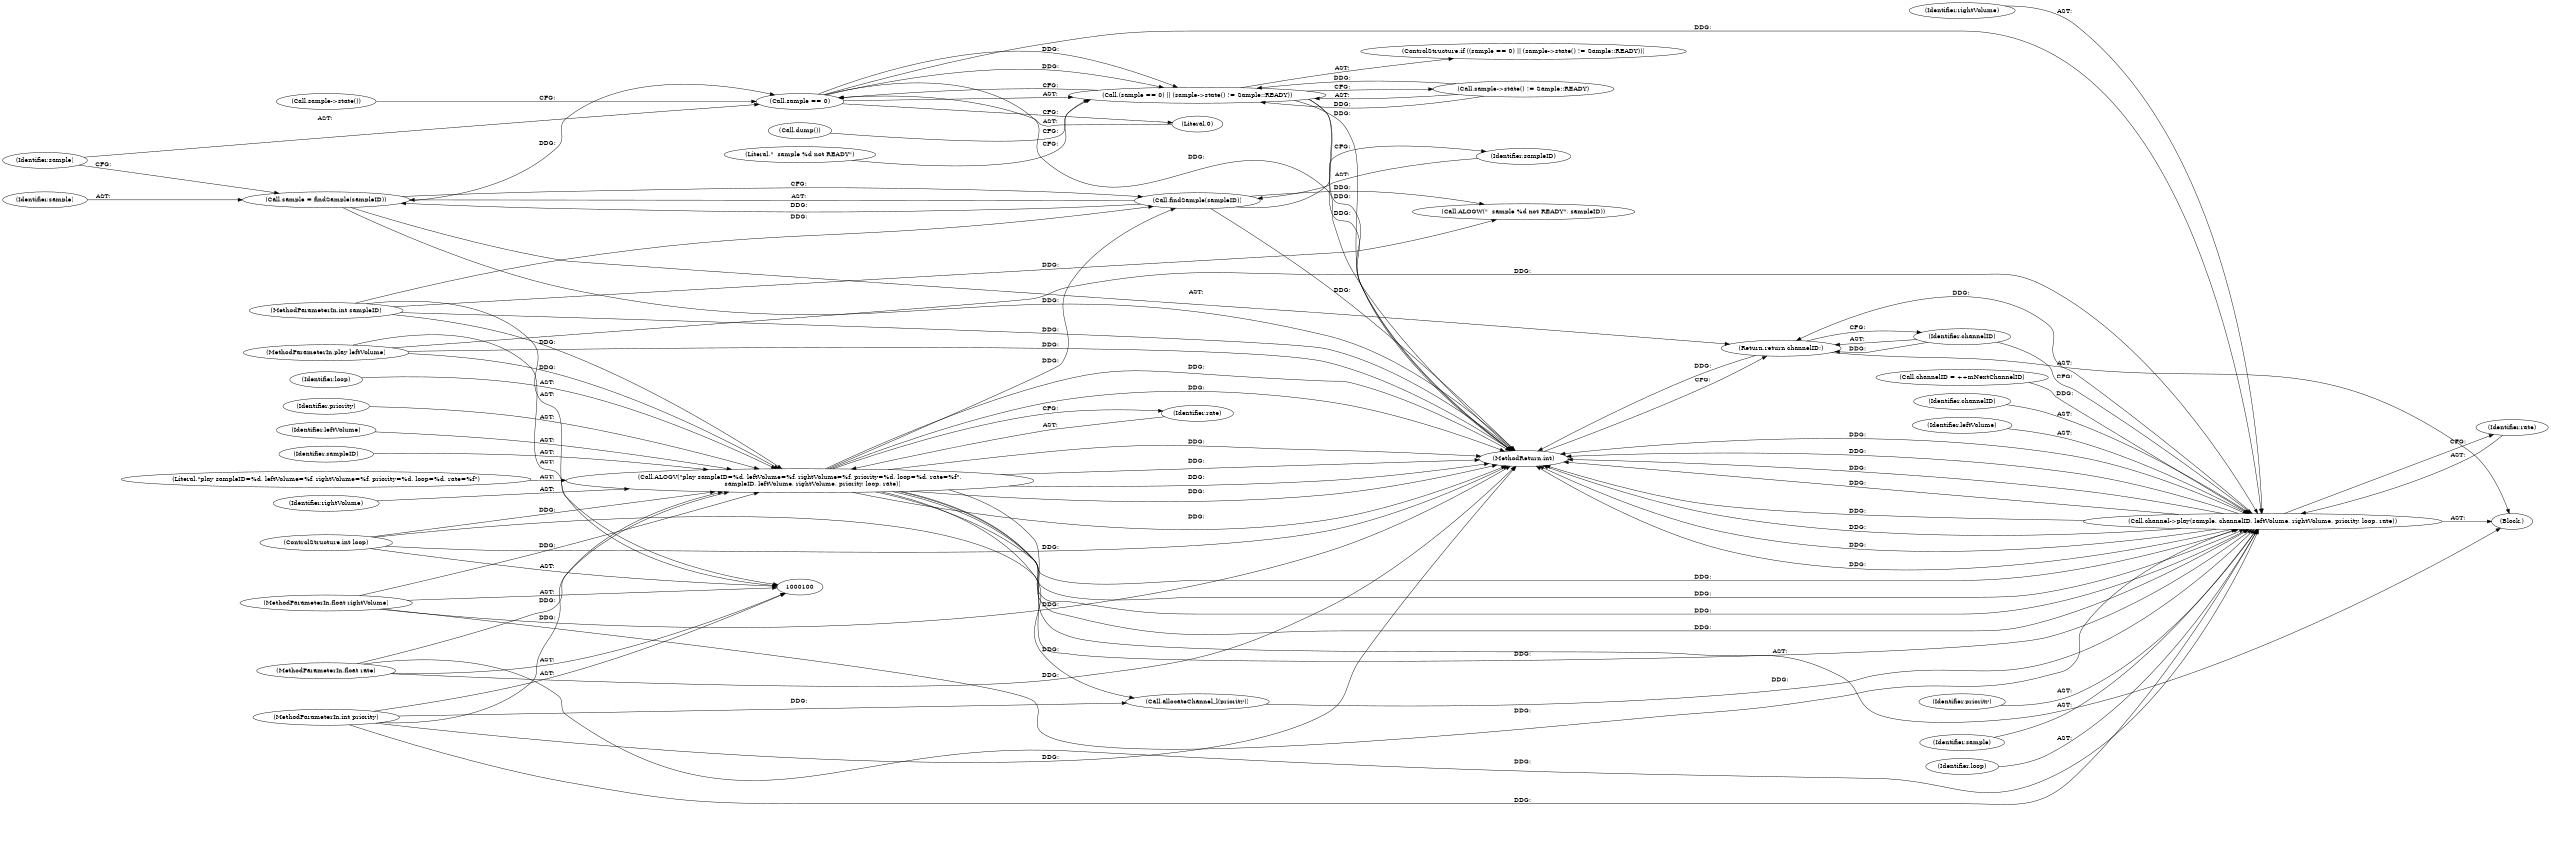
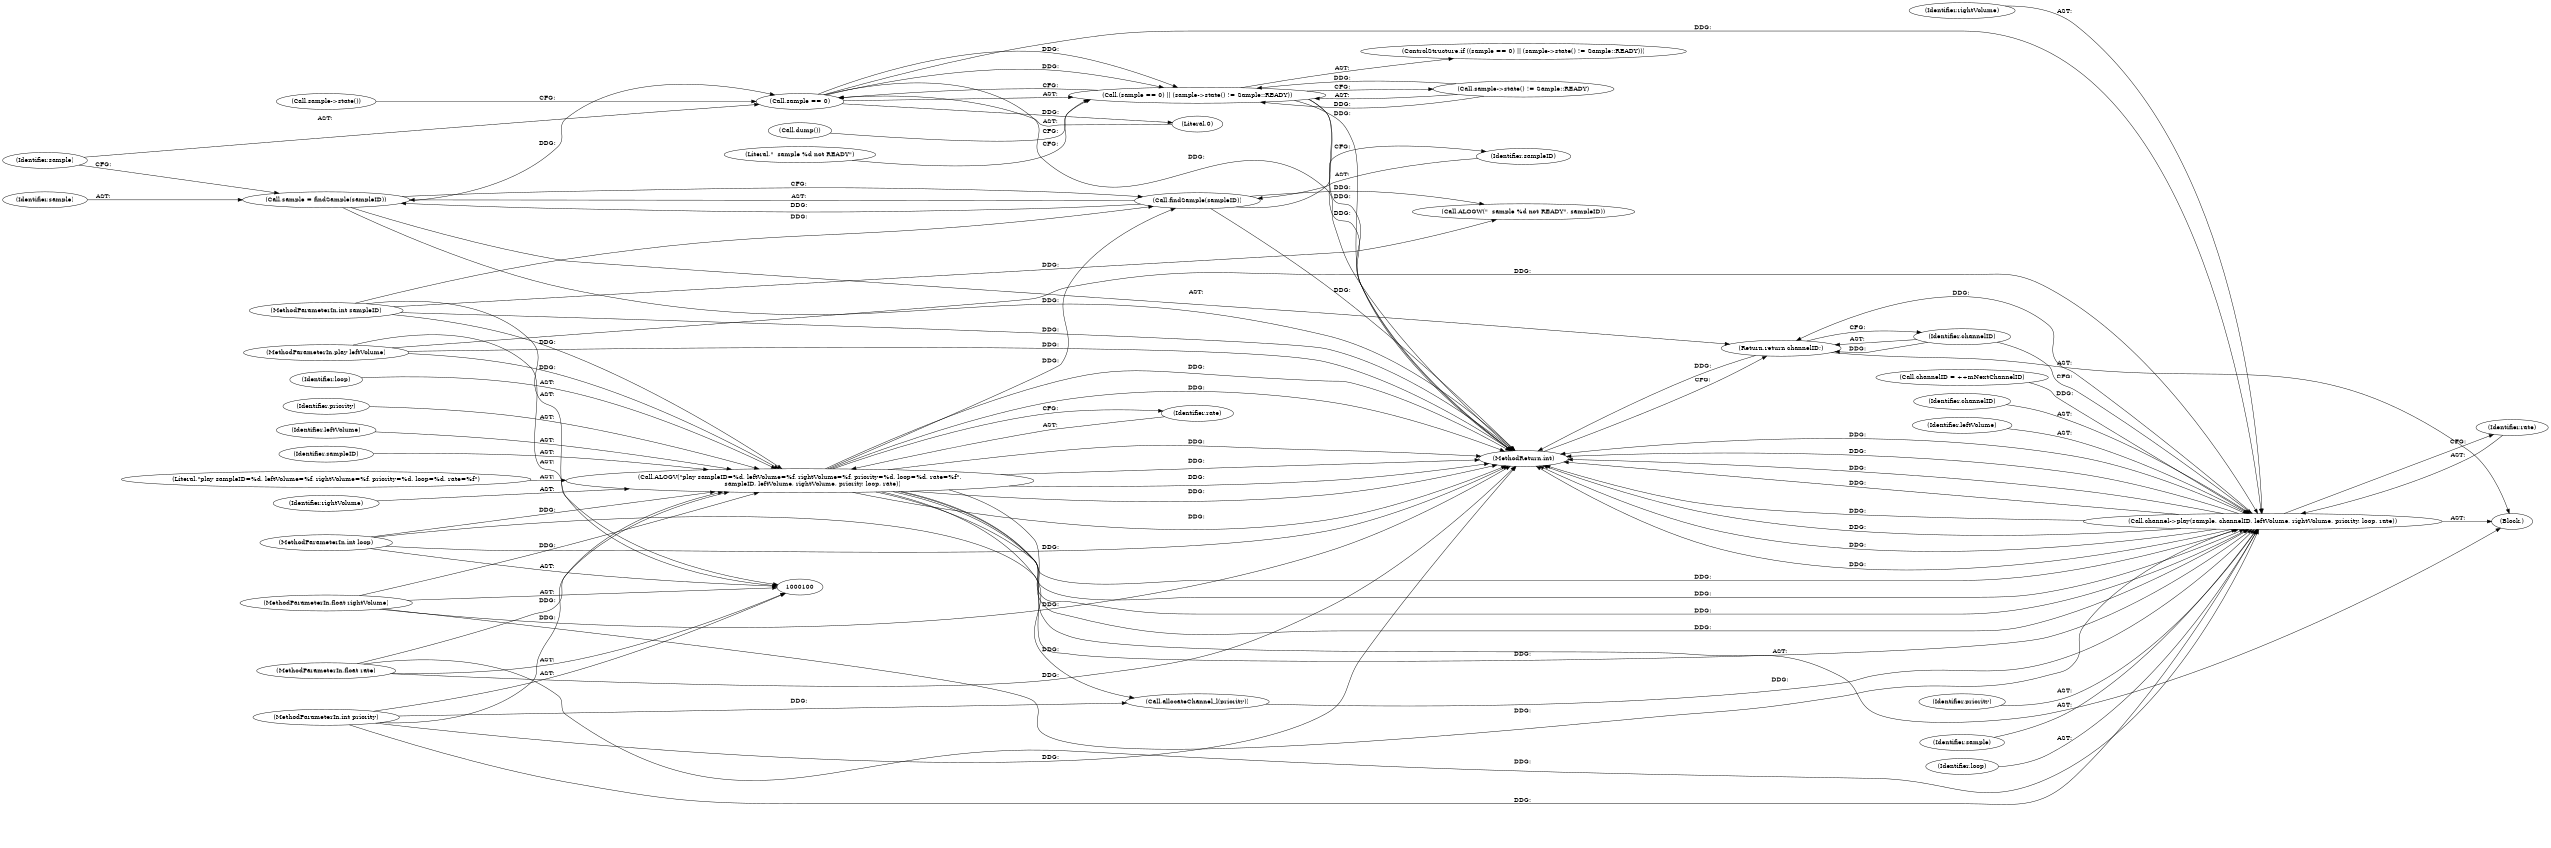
edge "(Call,sample == 0)" -> "(Literal,0)": label "CFG: " -> "DDG: "
node "(ControlStructure,int loop)": label "(ControlStructure,int loop)" -> "(MethodParameterIn,int loop)"
